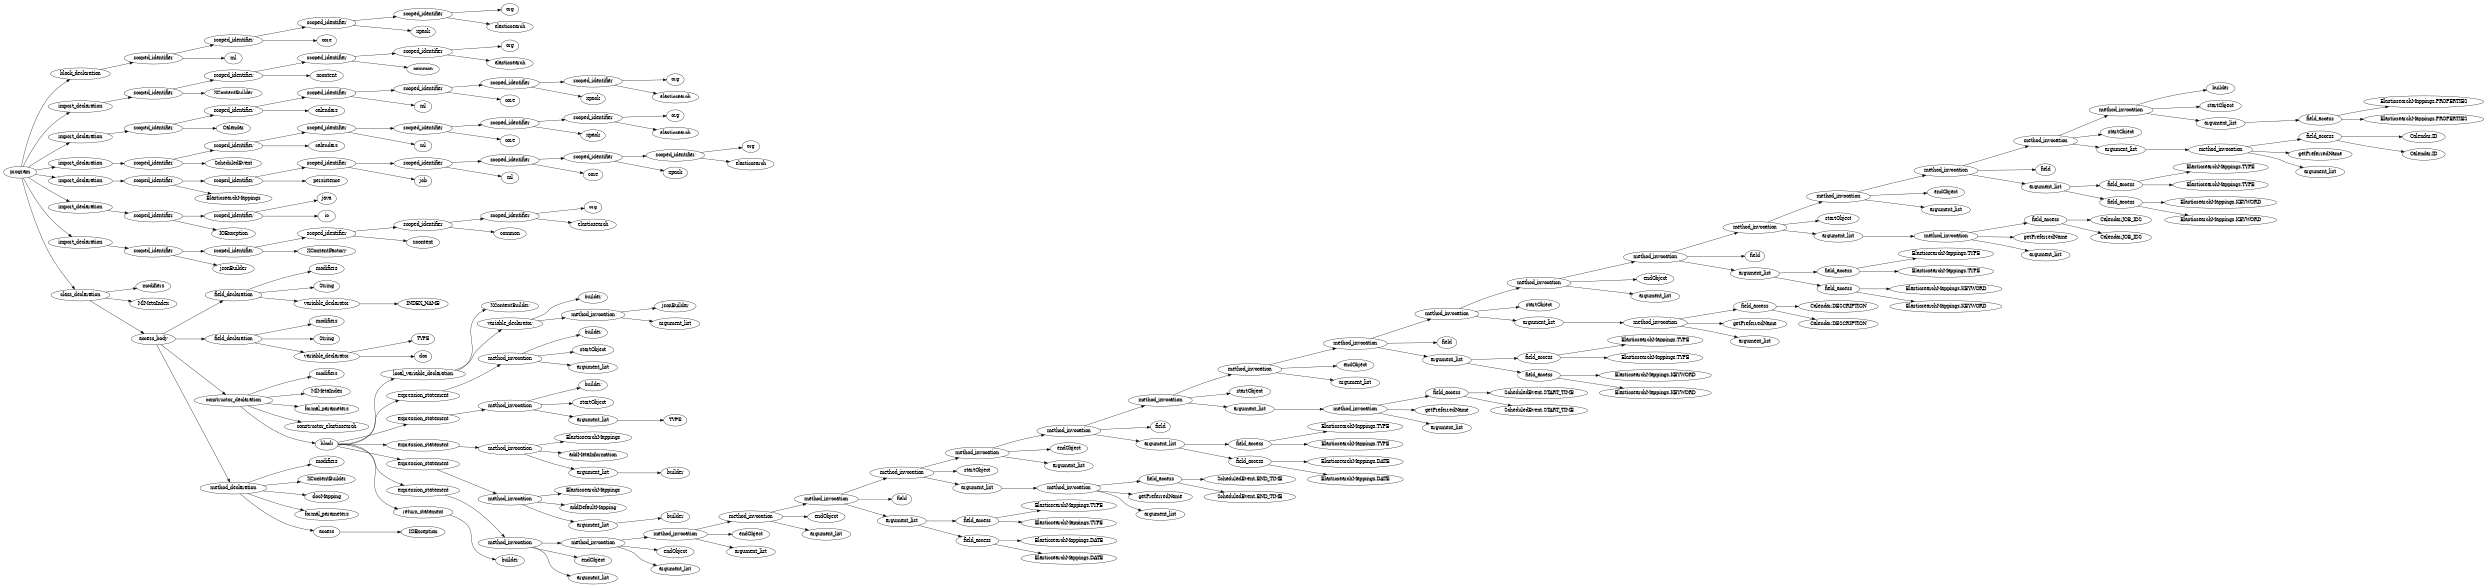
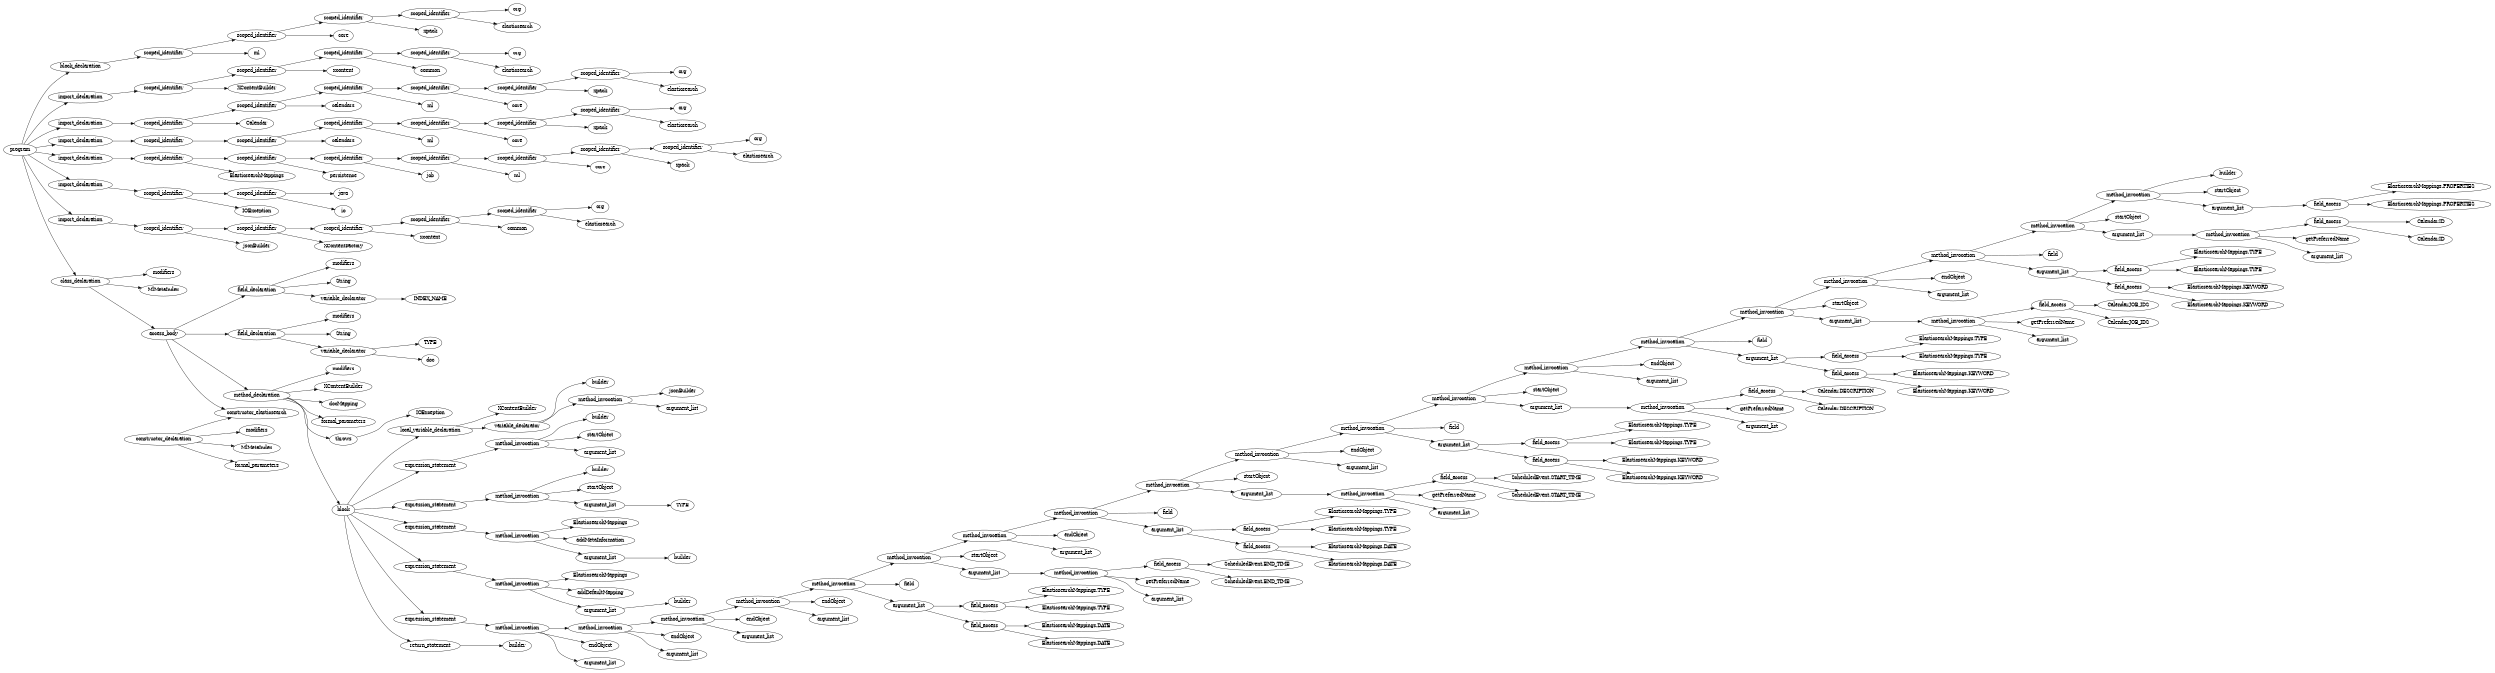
node "ScheduledEvent": removed
edge "access_body" -> "constructor_declaration": now "access_body" -> "constructor_elasticsearch"
edge "constructor_declaration" -> "block": now "method_declaration" -> "block"
node "access": label "access" -> "throws"
